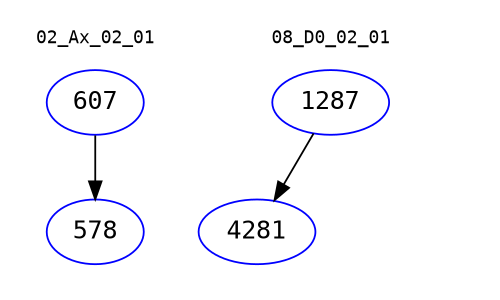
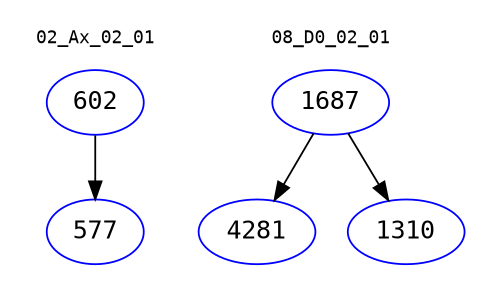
node "607": label "607" -> "602"
node "1287": label "1287" -> "1687"
node "578": label "578" -> "577"
node "1310": added
